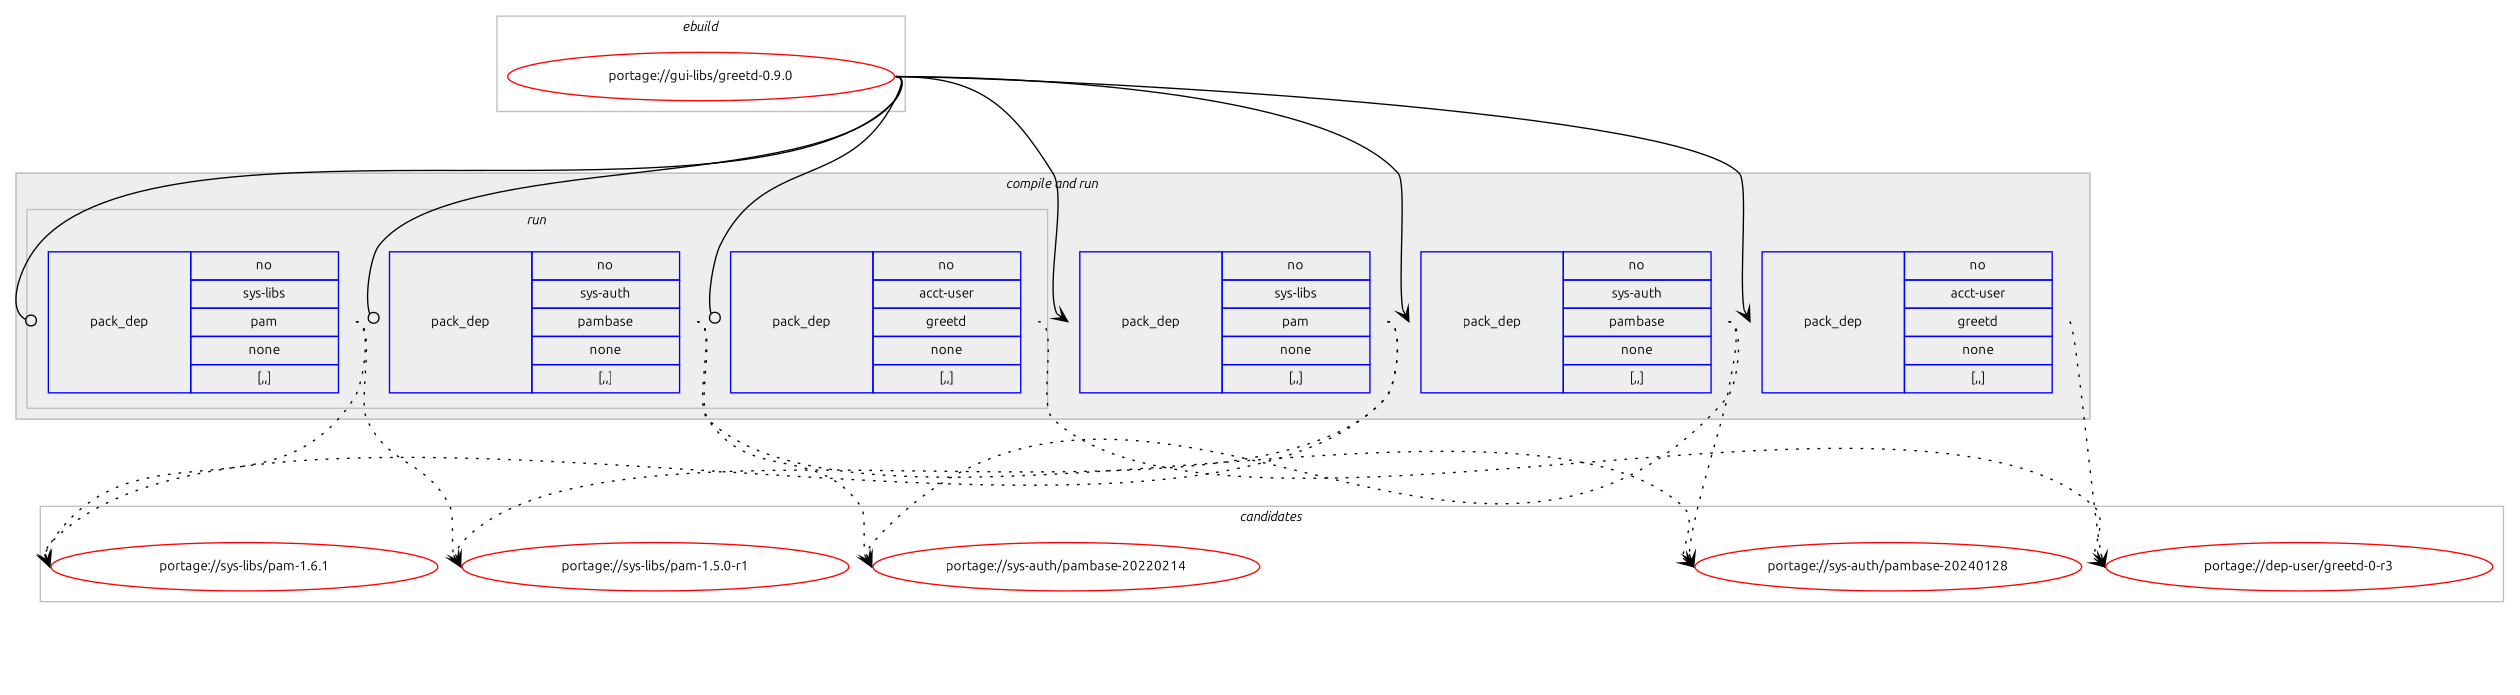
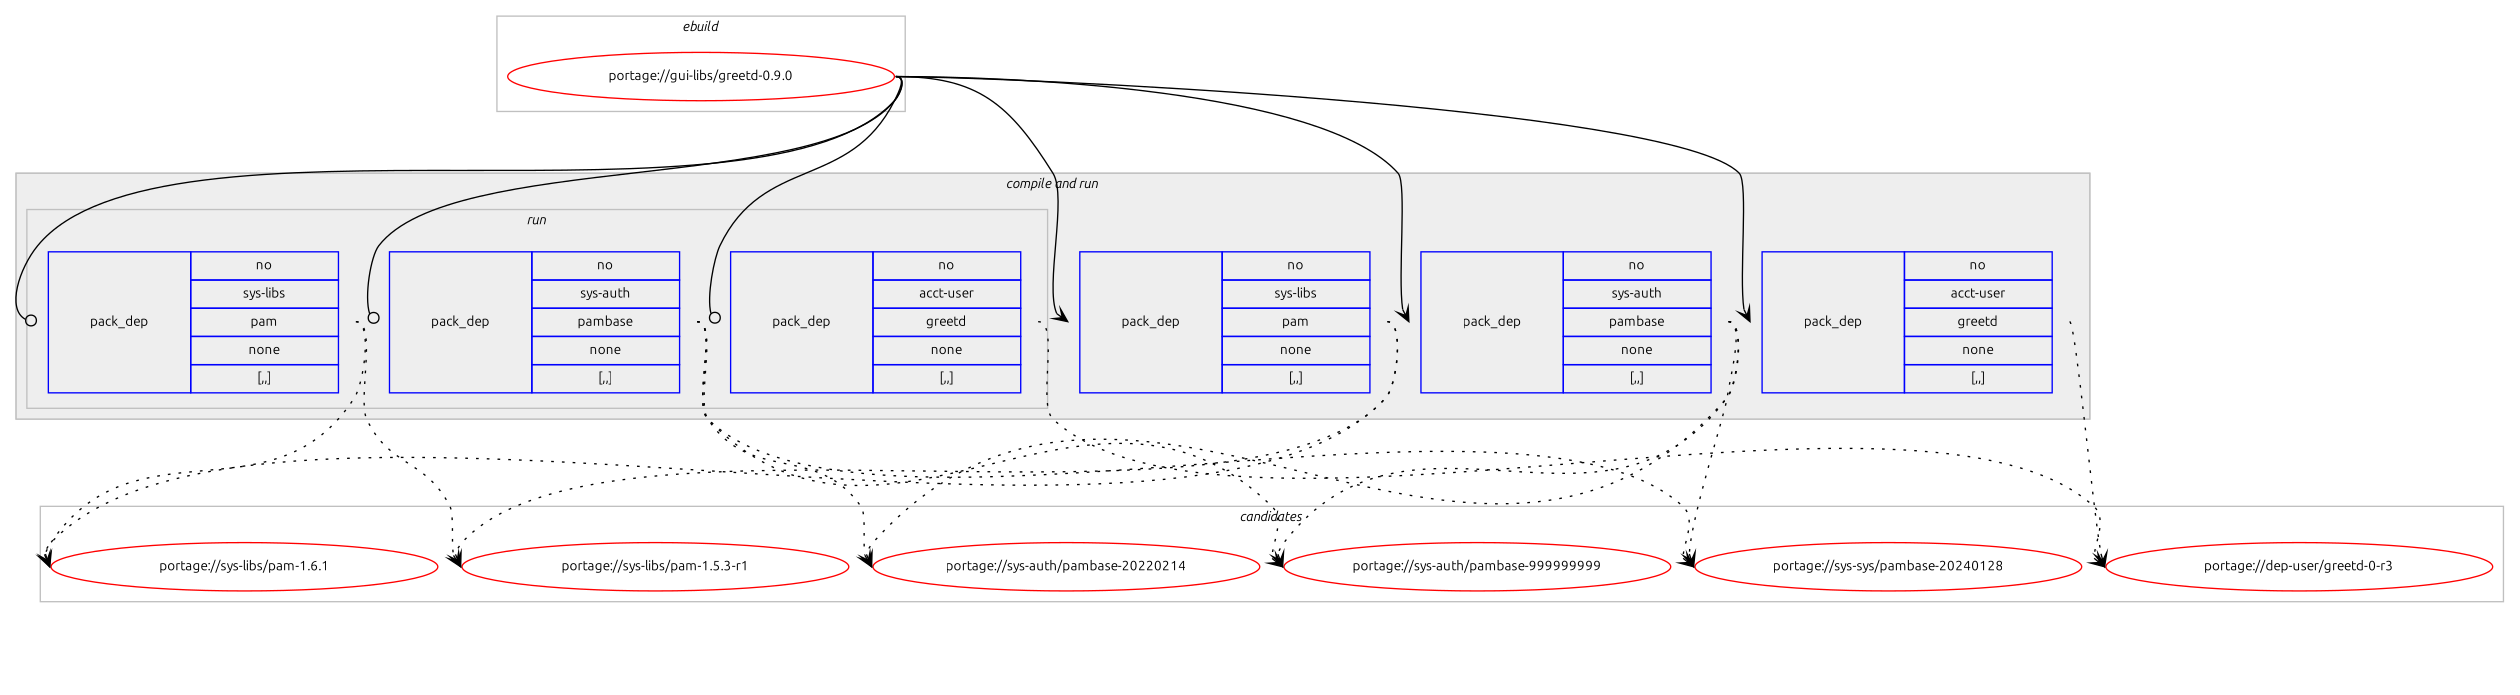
node "portage://sys-libs/pam-1.5.0-r1": label "portage://sys-libs/pam-1.5.0-r1" -> "portage://sys-libs/pam-1.5.3-r1"
node "portage://sys-auth/pambase-999999999": added
node "portage://sys-auth/pambase-20240128": label "portage://sys-auth/pambase-20240128" -> "portage://sys-sys/pambase-20240128"
